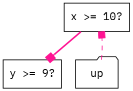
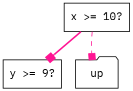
edge "up" -> "x >= 10?": reversed
